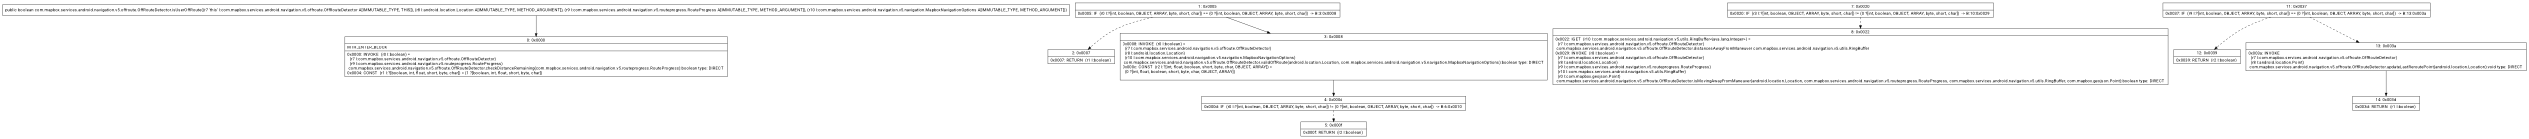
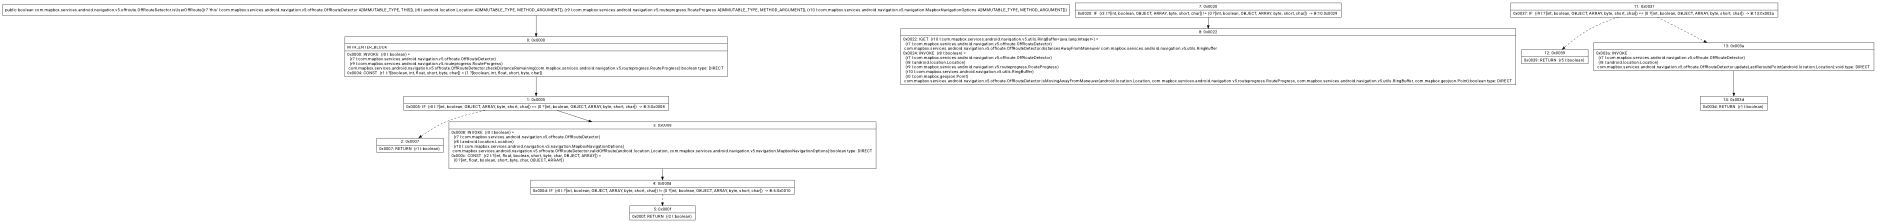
edge "7: 0x0020" -> "8: 0x0022": style dashed -> solid
node "8: 0x0022": text "0x0029: INVOKE  (r8 I:boolean) =" -> "0x0024: INVOKE  (r8 I:boolean) ="
node "12: 0x0039": text "0x0039: RETURN  (r2 I:boolean)" -> "0x0039: RETURN  (r5 I:boolean)"
node "13: 0x003a": text "(r8 I:android.location.Point)" -> "(r8 I:android.location.Location)"
edge "0: 0x0000" -> "1: 0x0005": added
